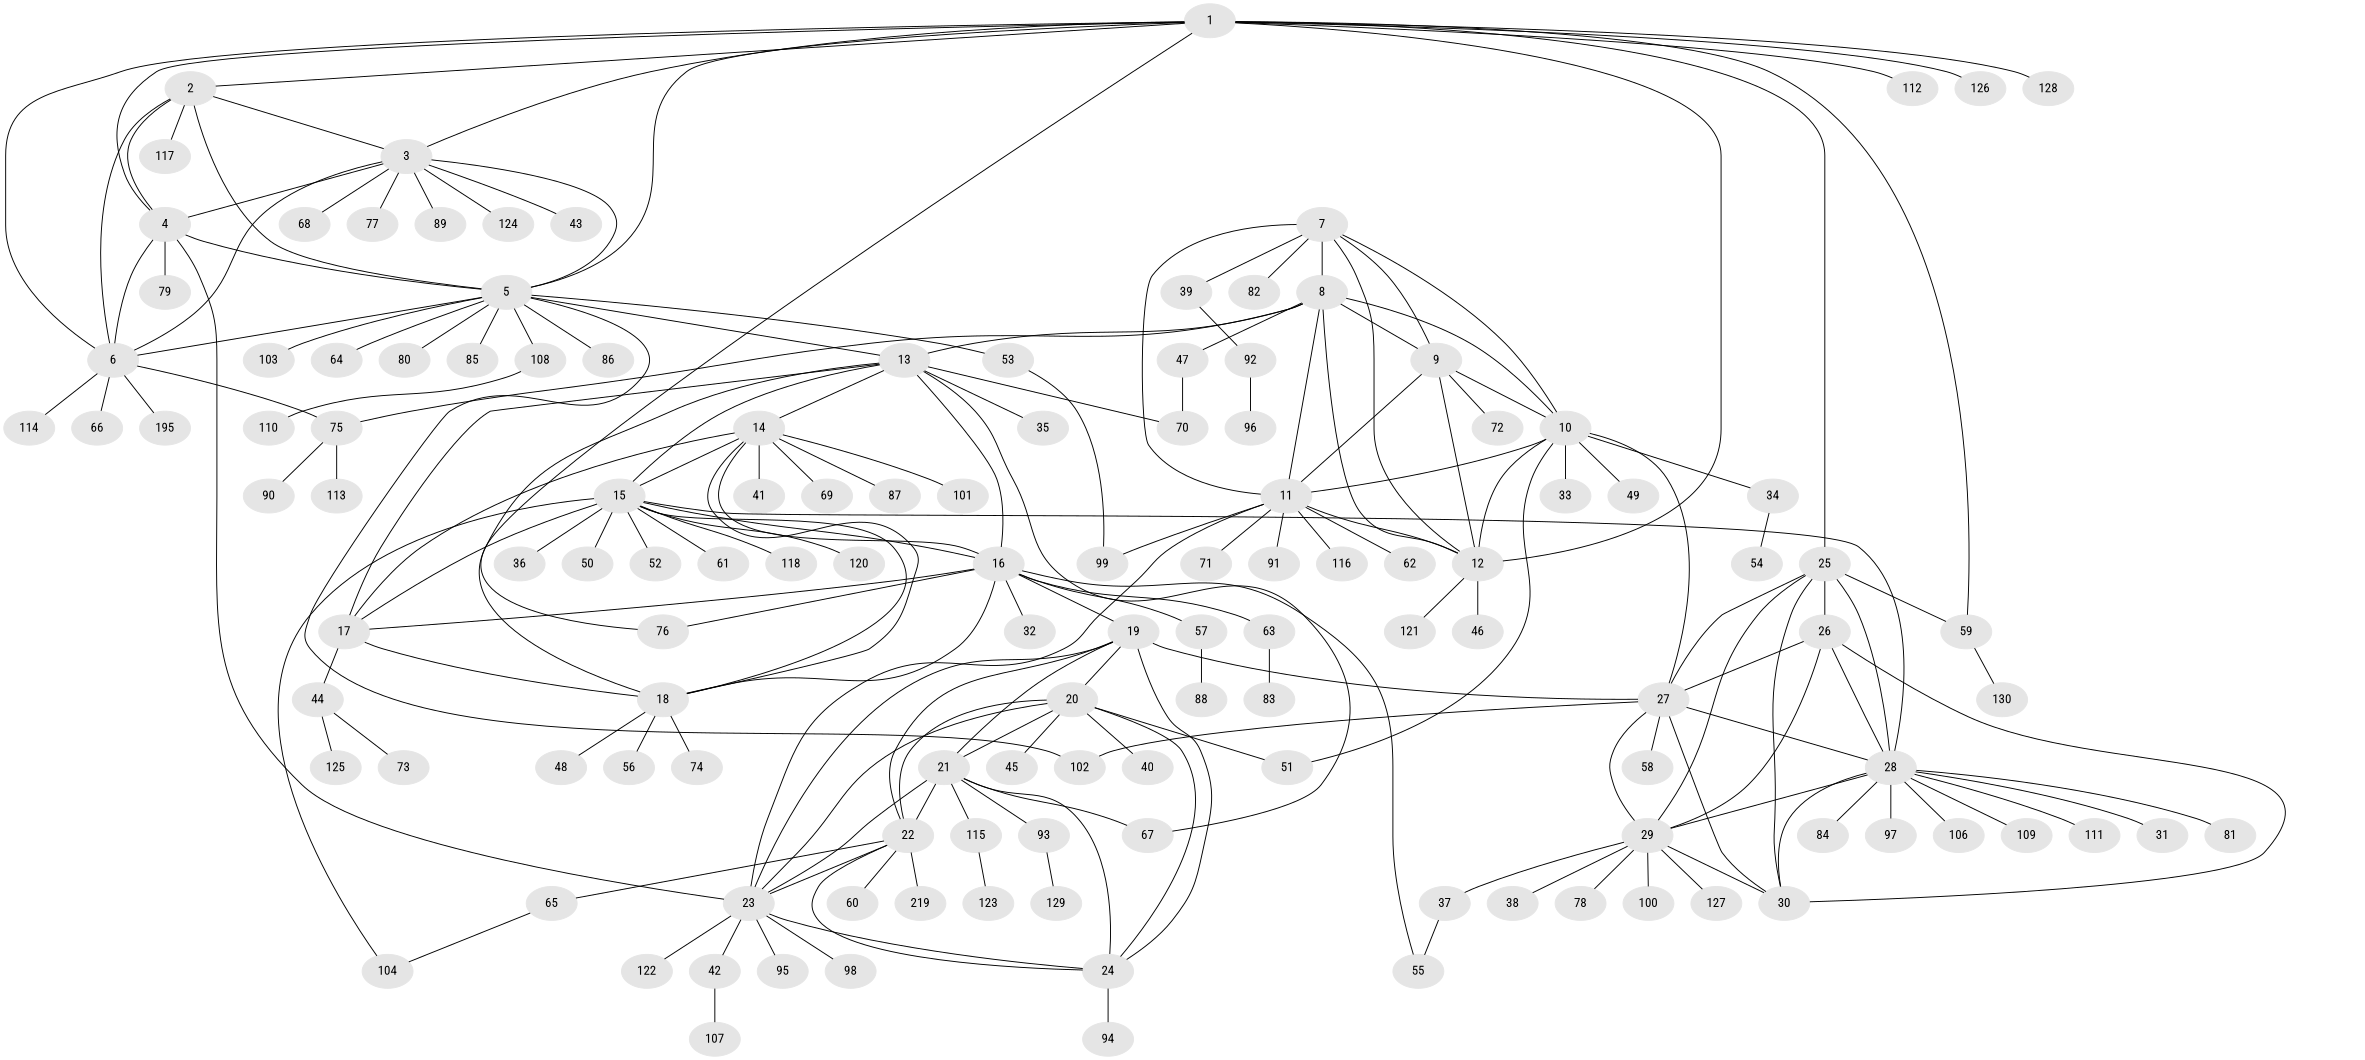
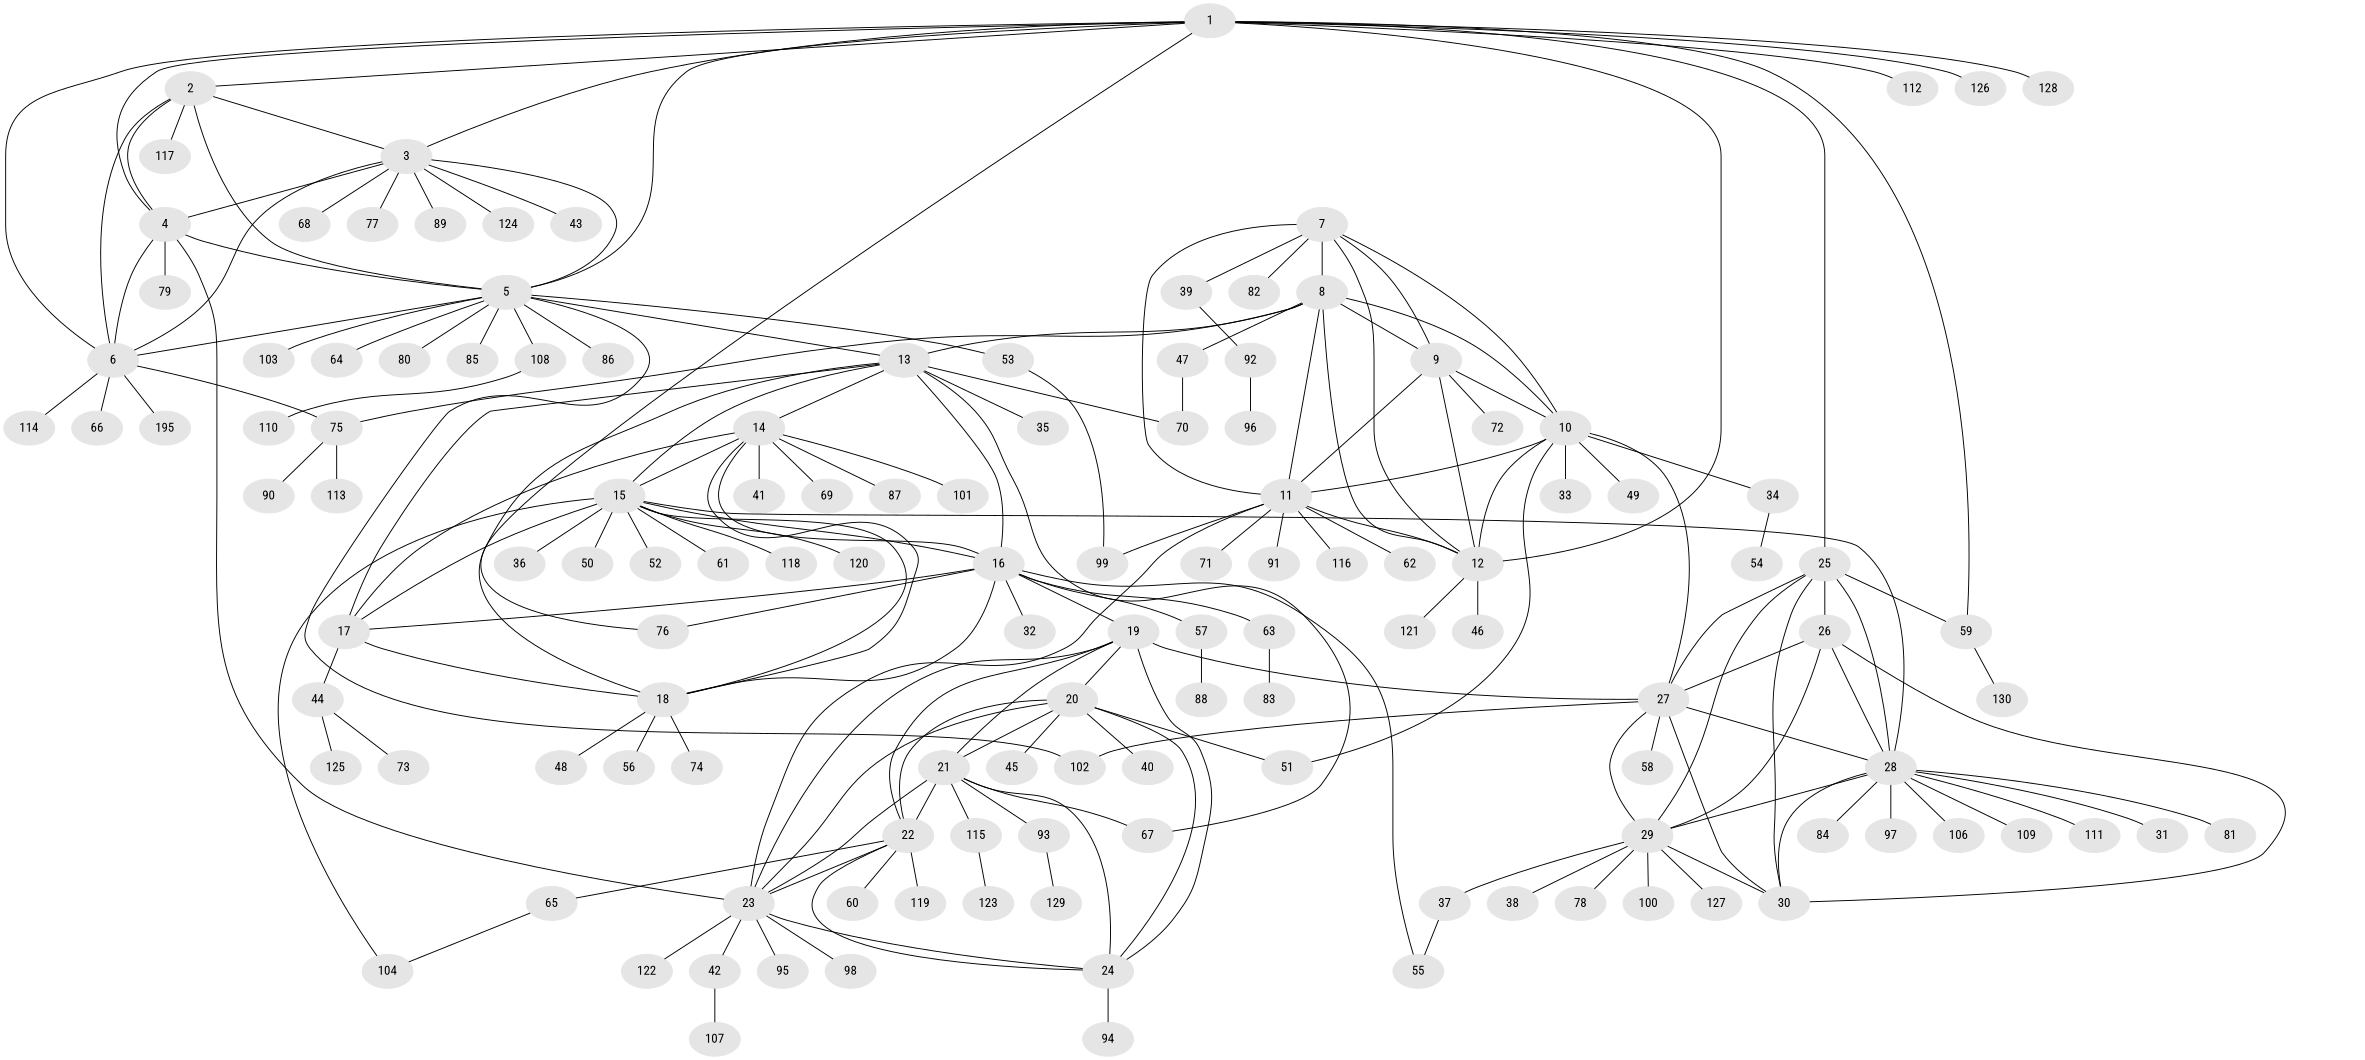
node "219": label "219" -> "119"
